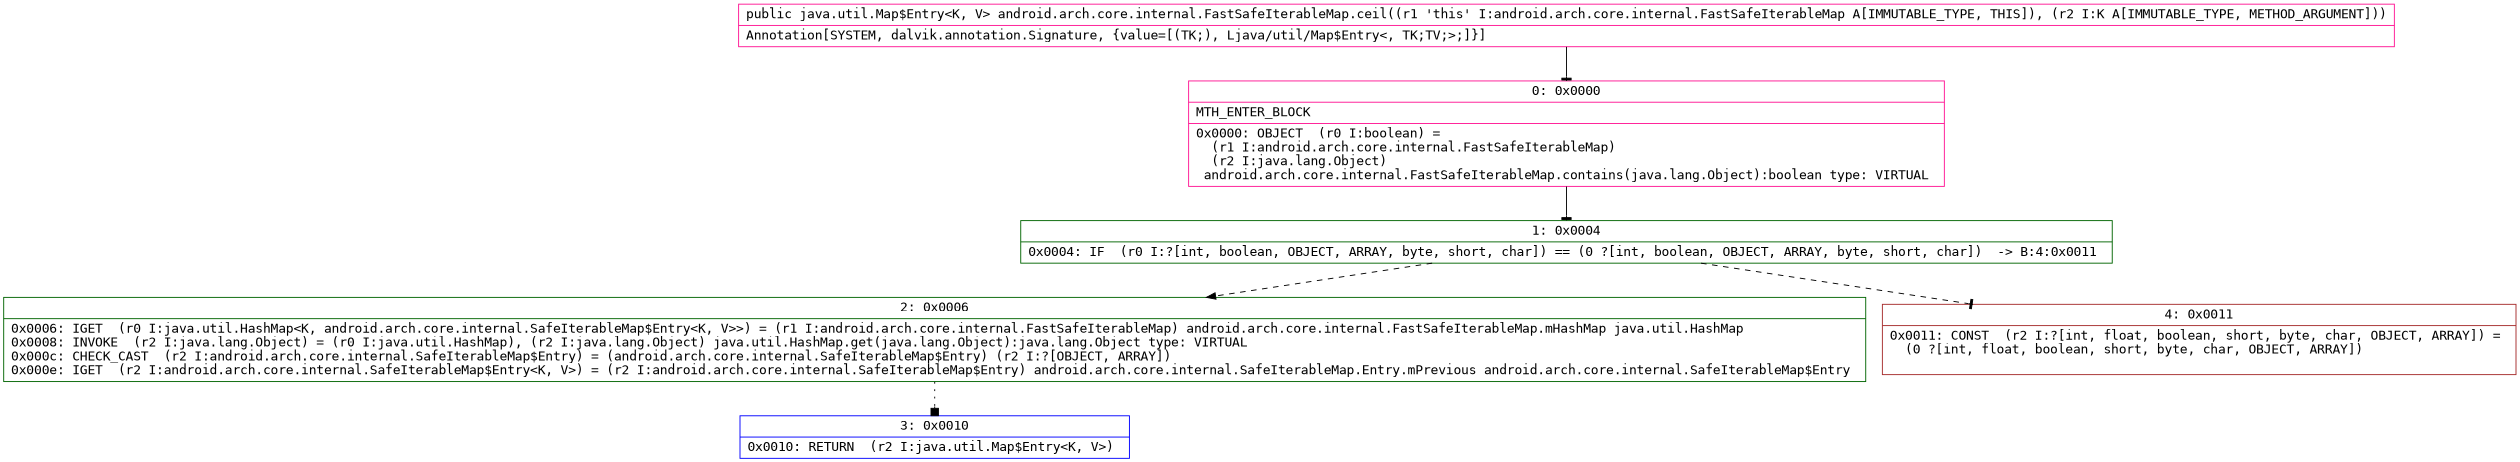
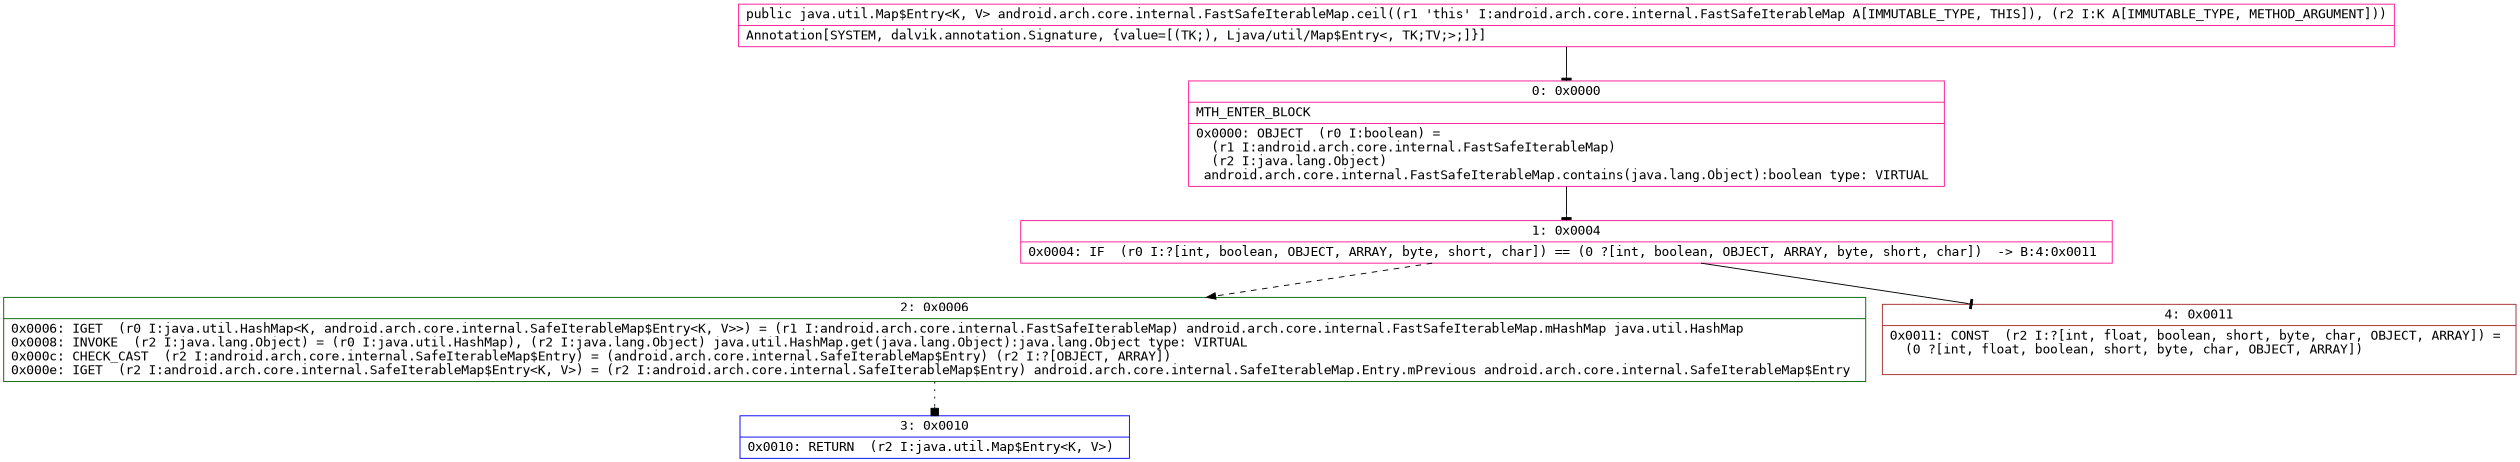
node "1: 0x0004": color darkgreen -> deeppink
edge "1: 0x0004" -> "4: 0x0011": style dashed -> solid
